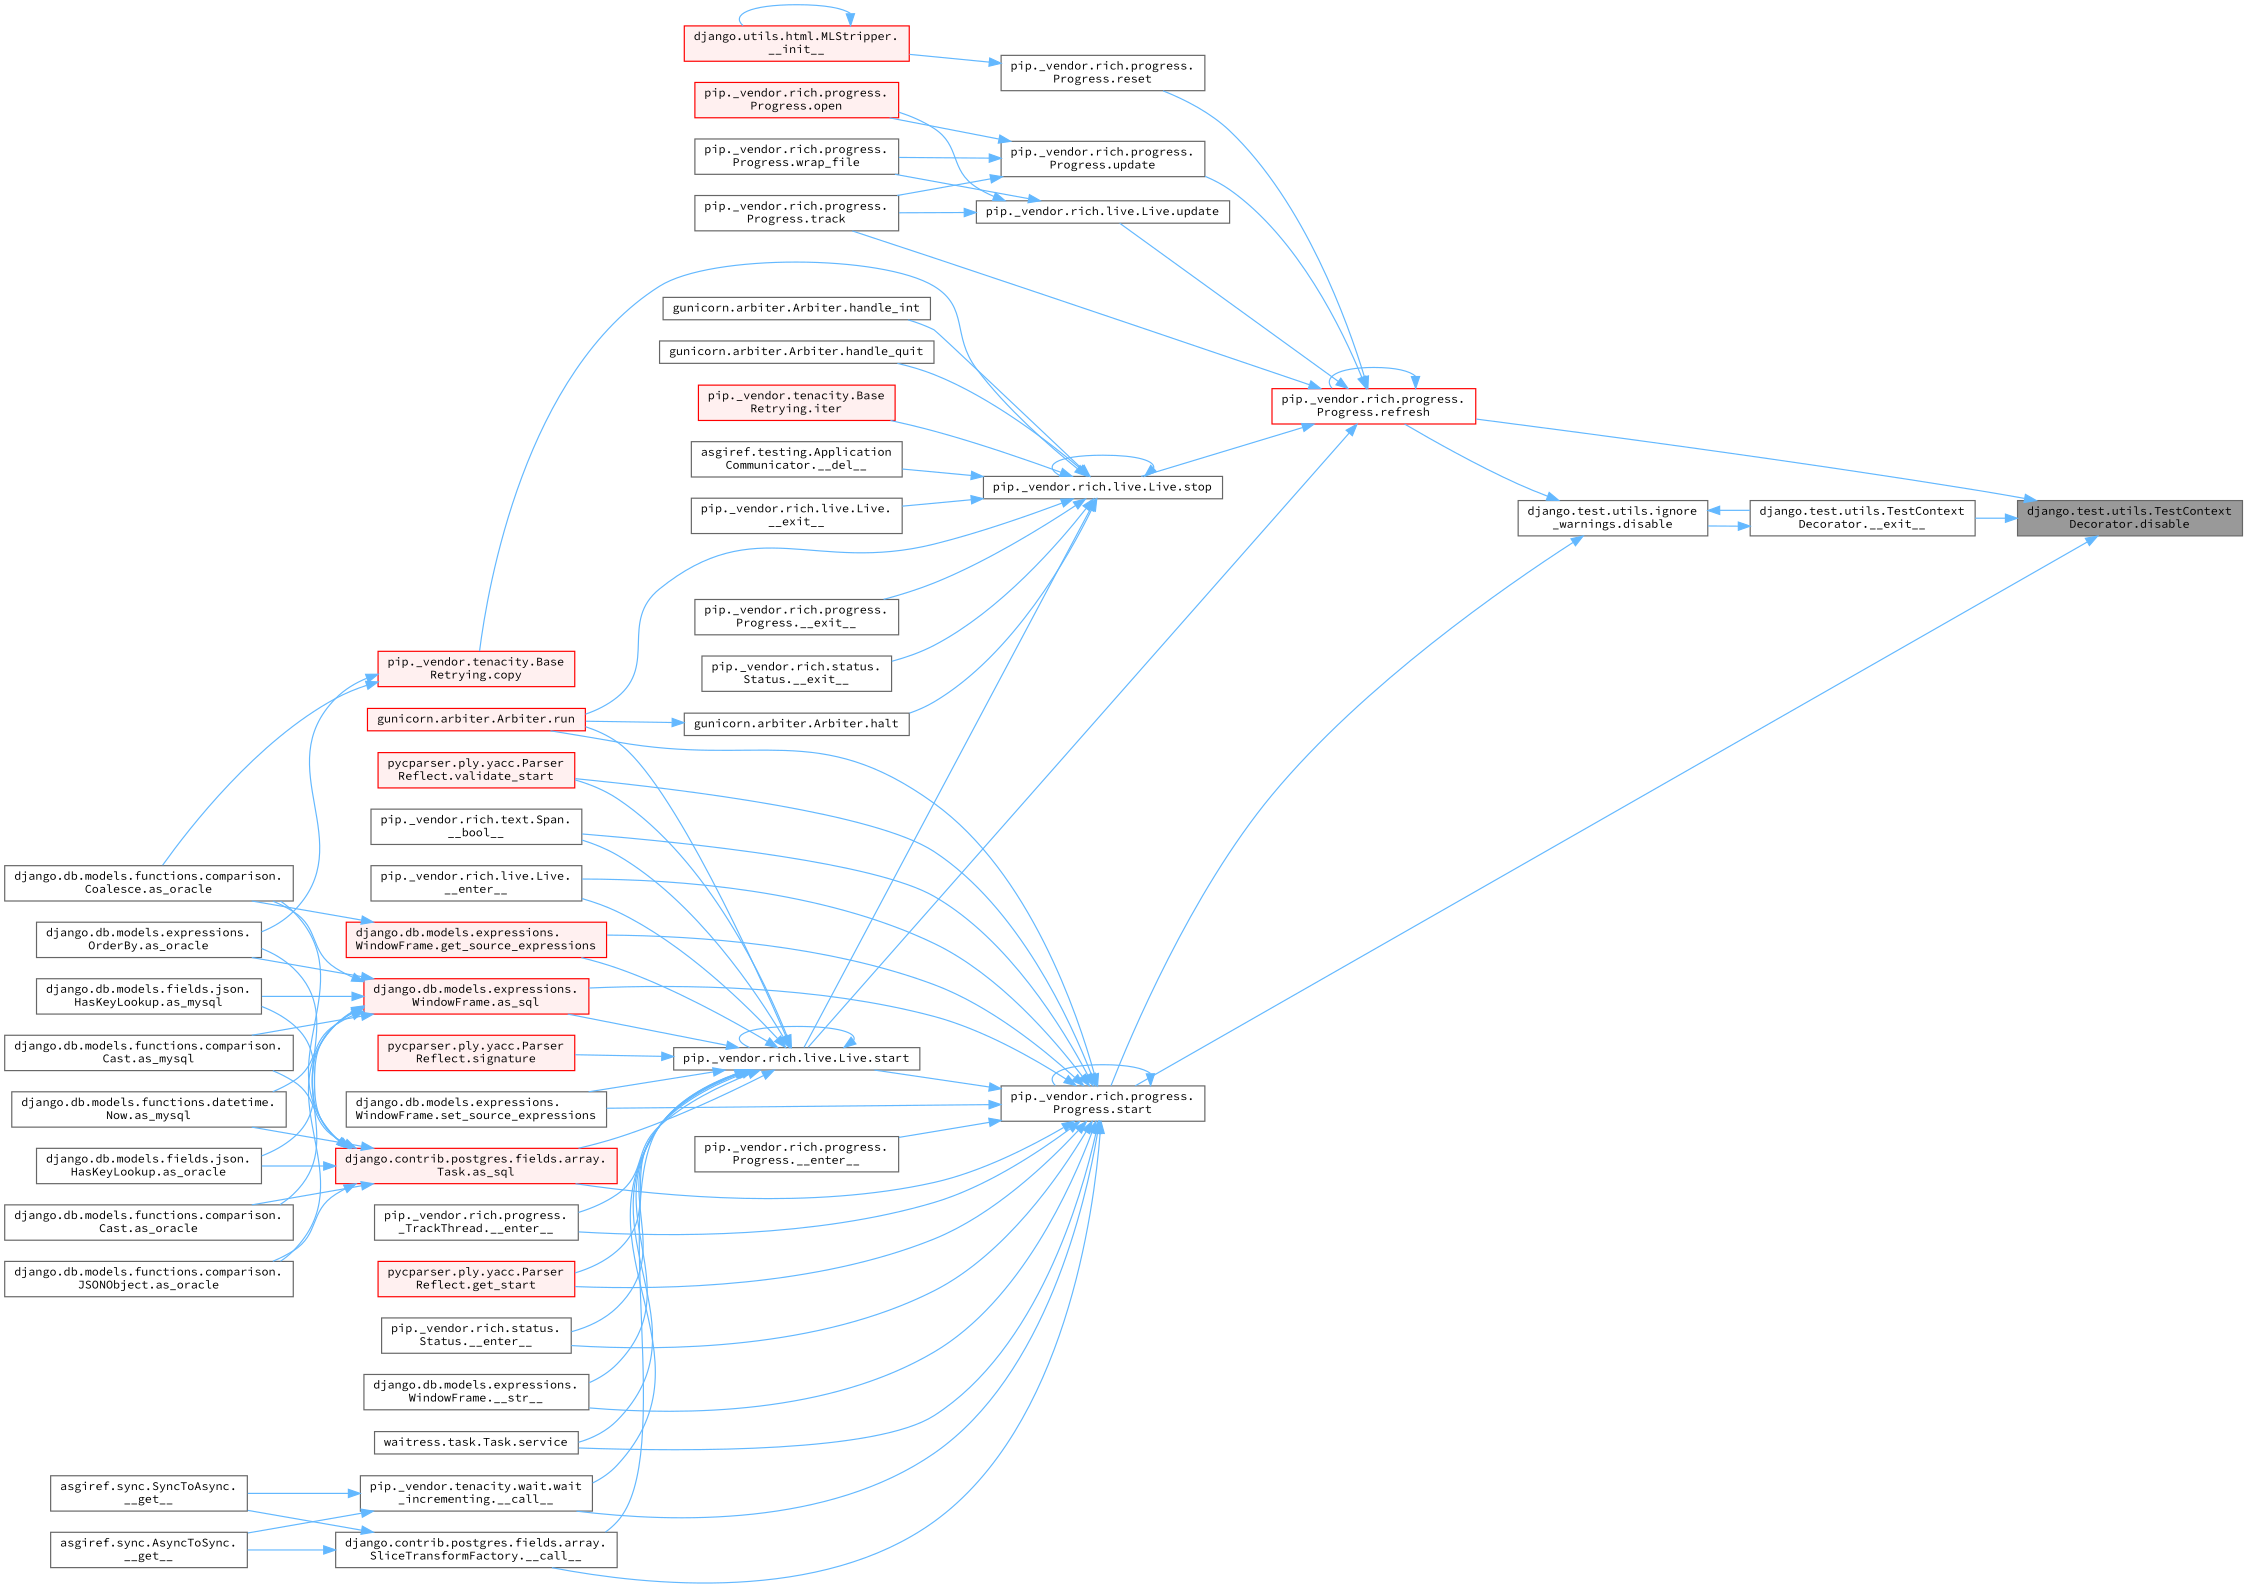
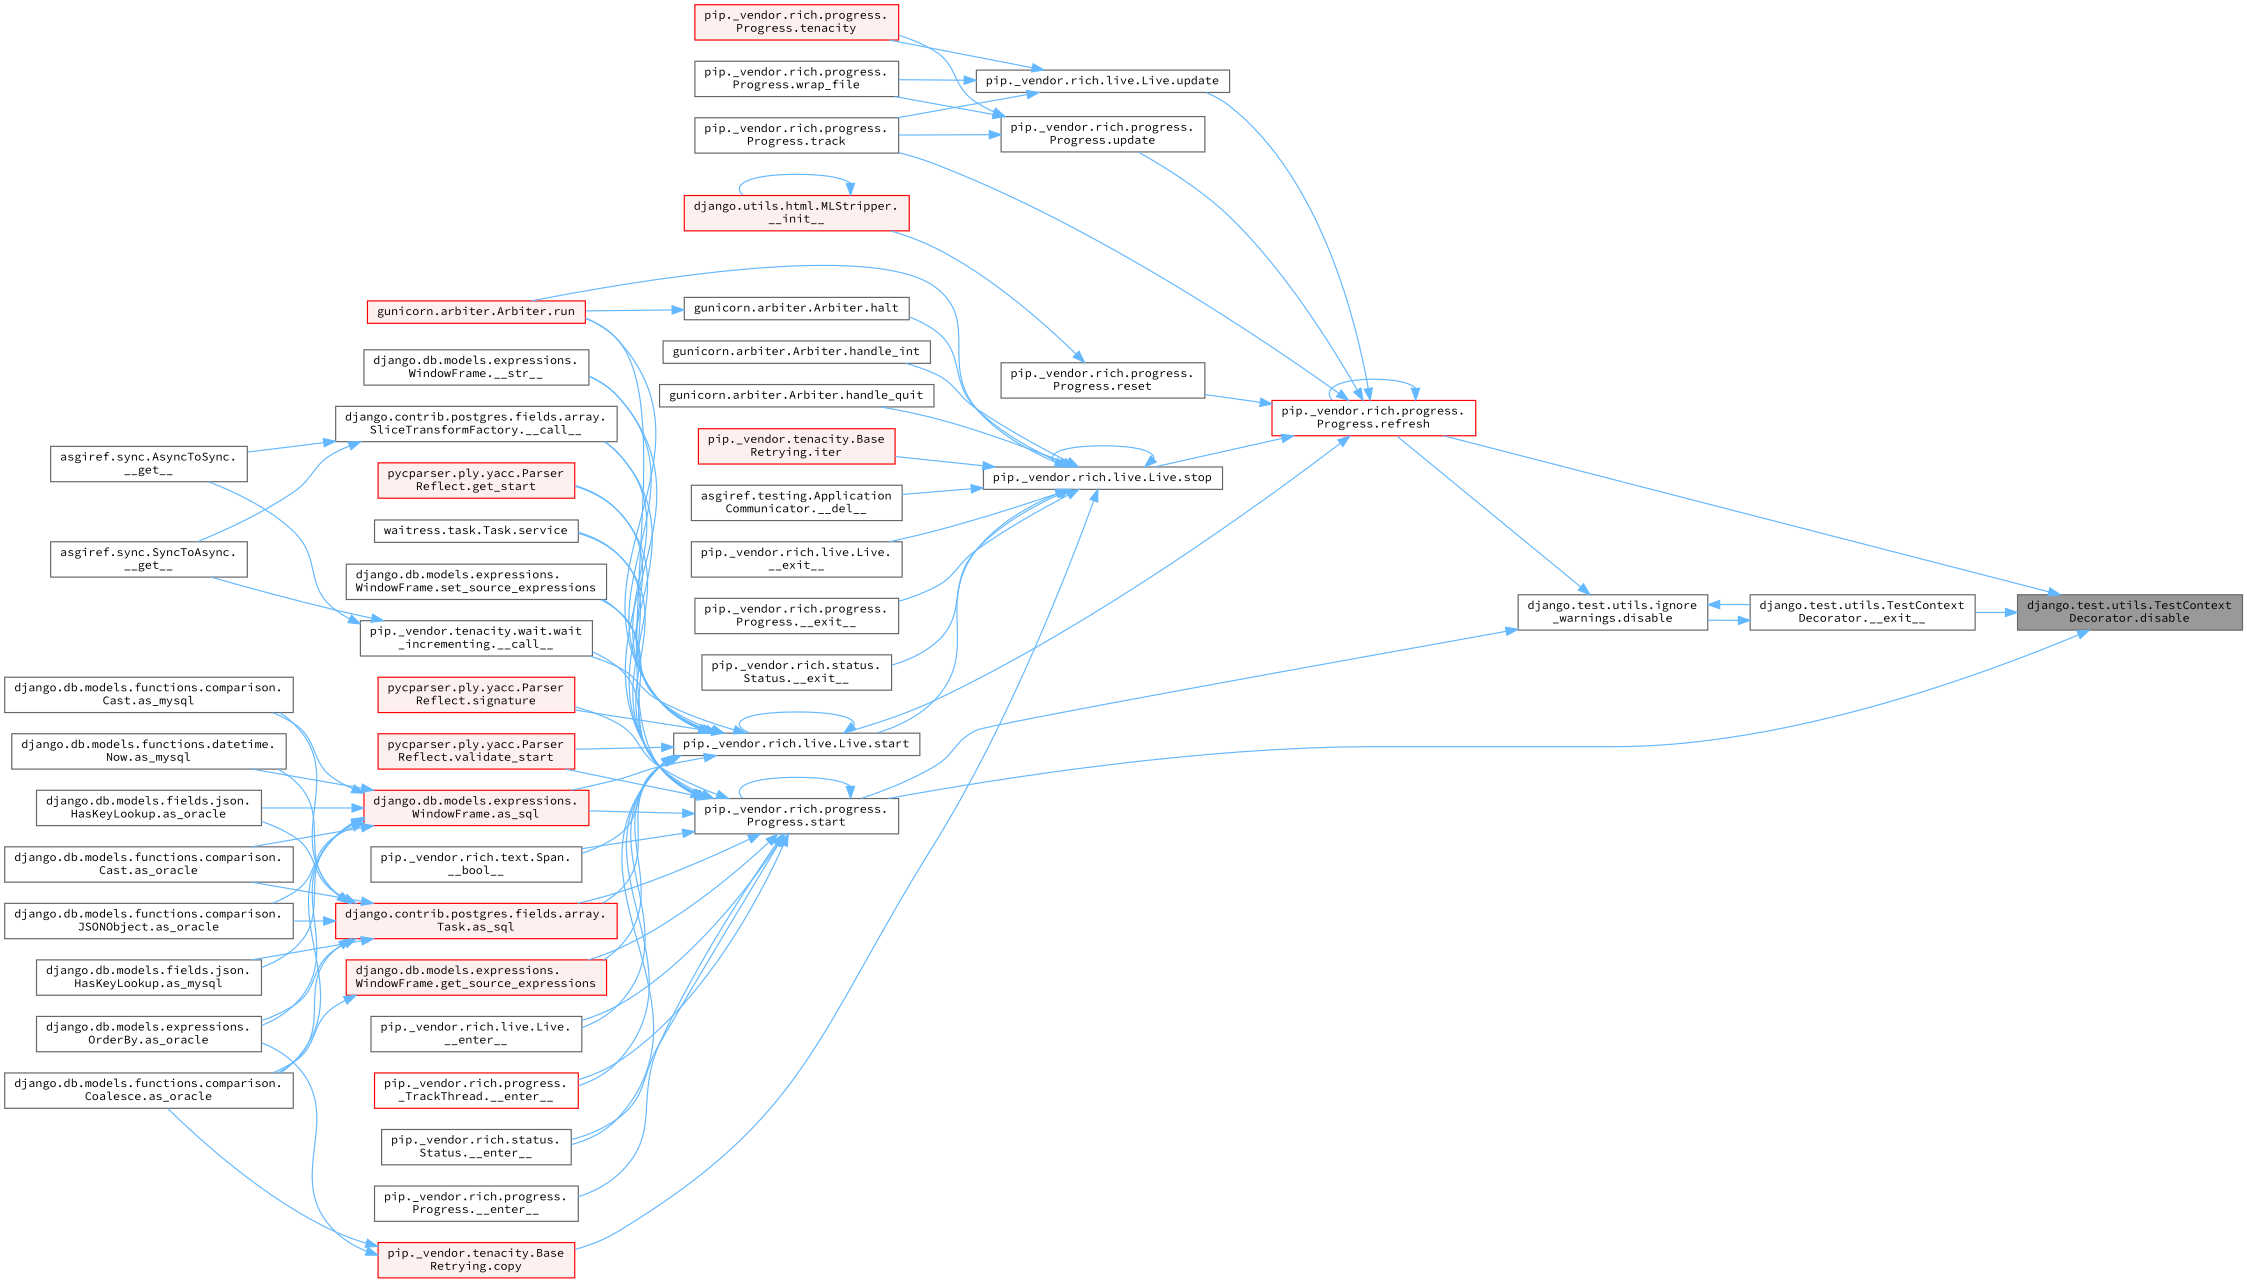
node "pip._vendor.rich.progress. Progress.open": label "pip._vendor.rich.progress. Progress.open" -> "pip._vendor.rich.progress. Progress.tenacity"
edge "pip._vendor.rich.live.Live.start" -> "pip._vendor.rich.progress. Progress.start": now "pycparser.ply.yacc.Parser Reflect.signature" -> "pip._vendor.rich.progress. Progress.start"
node "pip._vendor.rich.progress. _TrackThread.__enter__": color grey40 -> red
